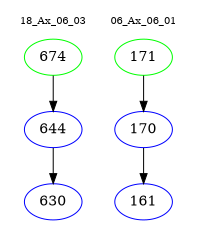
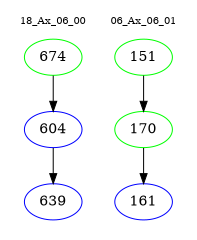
cluster "18_Ax_06_03": label "18_Ax_06_03" -> "18_Ax_06_00"
node "171": label "171" -> "151"
node "644": label "644" -> "604"
node "170": color blue -> green
node "630": label "630" -> "639"
